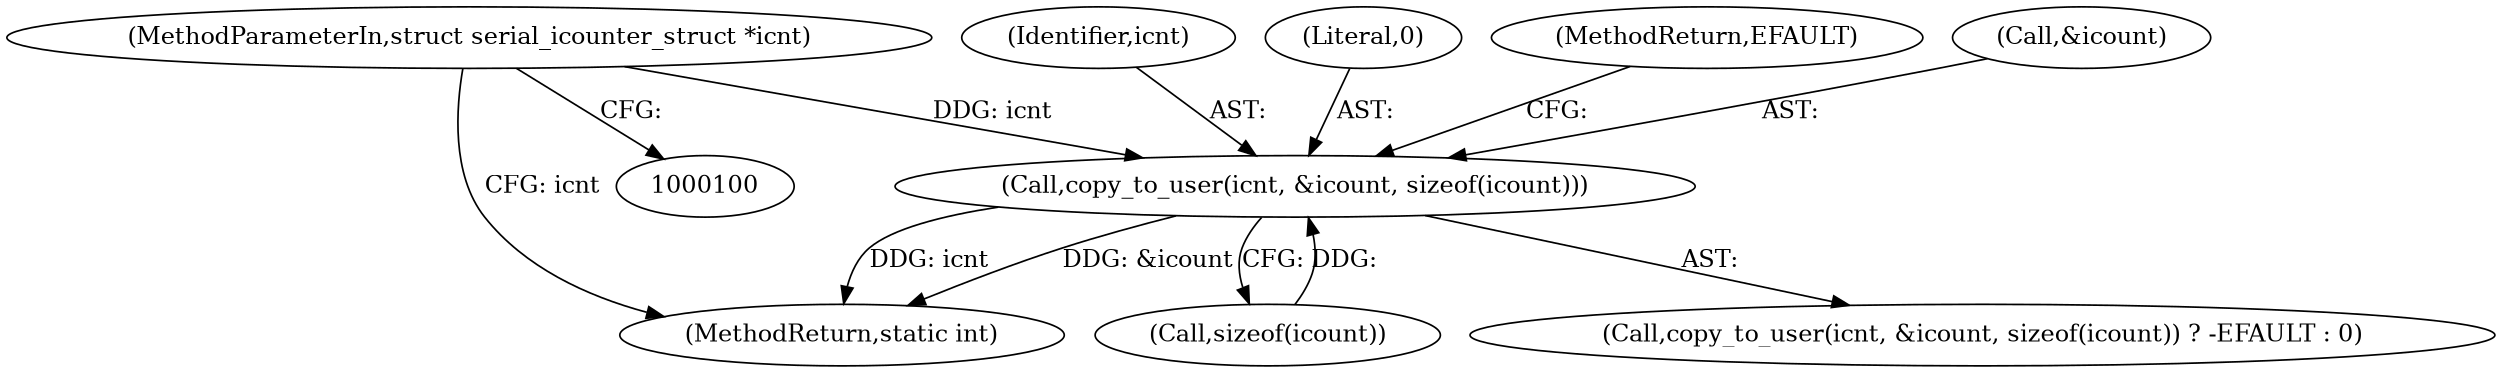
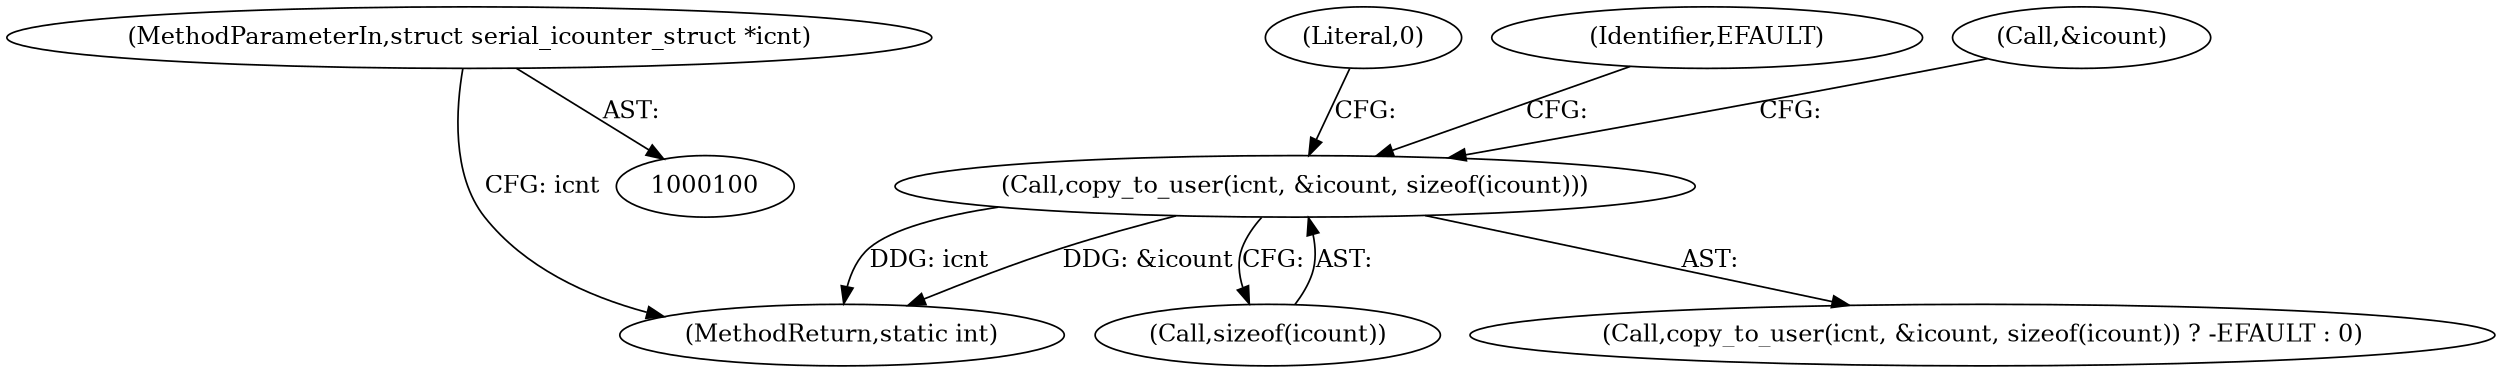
node "(Identifier,icnt)": removed
node "(MethodReturn,EFAULT)": label "(MethodReturn,EFAULT)" -> "(Identifier,EFAULT)"
edge "(MethodParameterIn,struct serial_icounter_struct *icnt)" -> "(Call,copy_to_user(icnt, &icount, sizeof(icount)))": removed, label "DDG: icnt"
edge "(MethodParameterIn,struct serial_icounter_struct *icnt)" -> "1000100": label "CFG: " -> "AST: "
edge "(Literal,0)" -> "(Call,copy_to_user(icnt, &icount, sizeof(icount)))": label "AST: " -> "CFG: "
edge "(Call,&icount)" -> "(Call,copy_to_user(icnt, &icount, sizeof(icount)))": label "AST: " -> "CFG: "
edge "(Call,sizeof(icount))" -> "(Call,copy_to_user(icnt, &icount, sizeof(icount)))": label "DDG: " -> "AST: "
